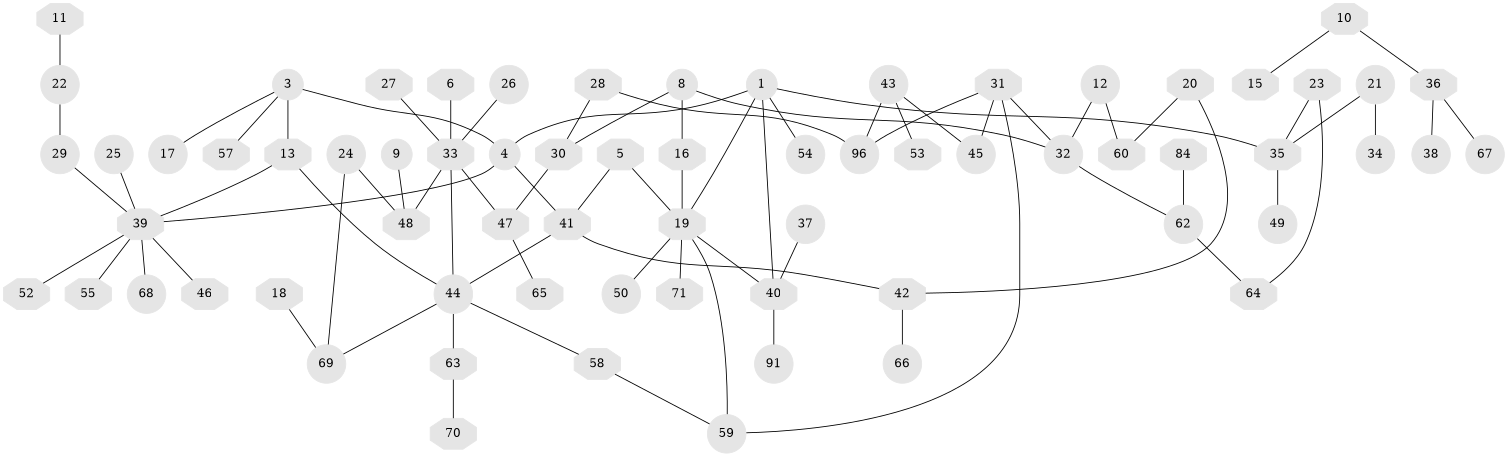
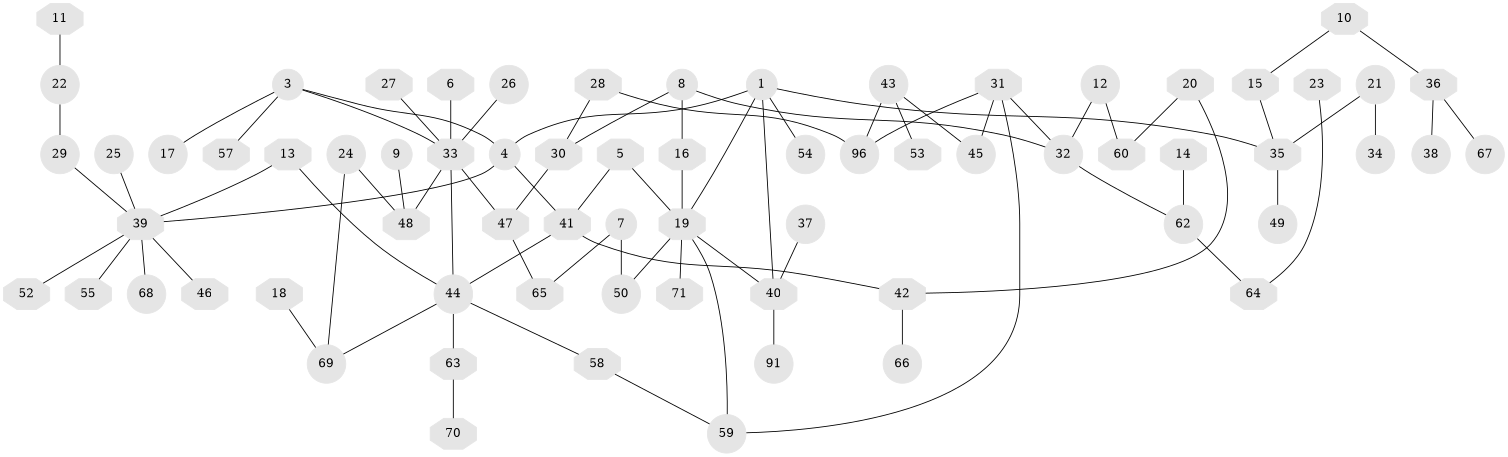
edge "3" -- "13": now "3" -- "33"
edge "23" -- "35": now "15" -- "35"
node "84": label "84" -> "14"
node "7": added
